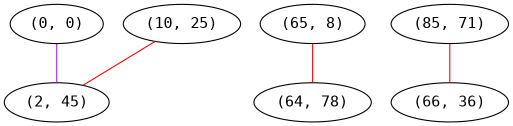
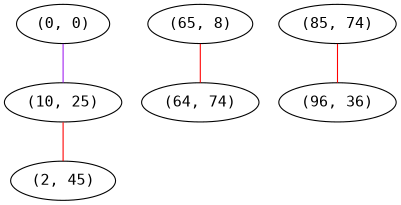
node "(85, 71)": label "(85, 71)" -> "(85, 74)"
edge "(0, 0)" -- "(2, 45)": now "(0, 0)" -- "(10, 25)"
node "(64, 78)": label "(64, 78)" -> "(64, 74)"
node "(66, 36)": label "(66, 36)" -> "(96, 36)"
